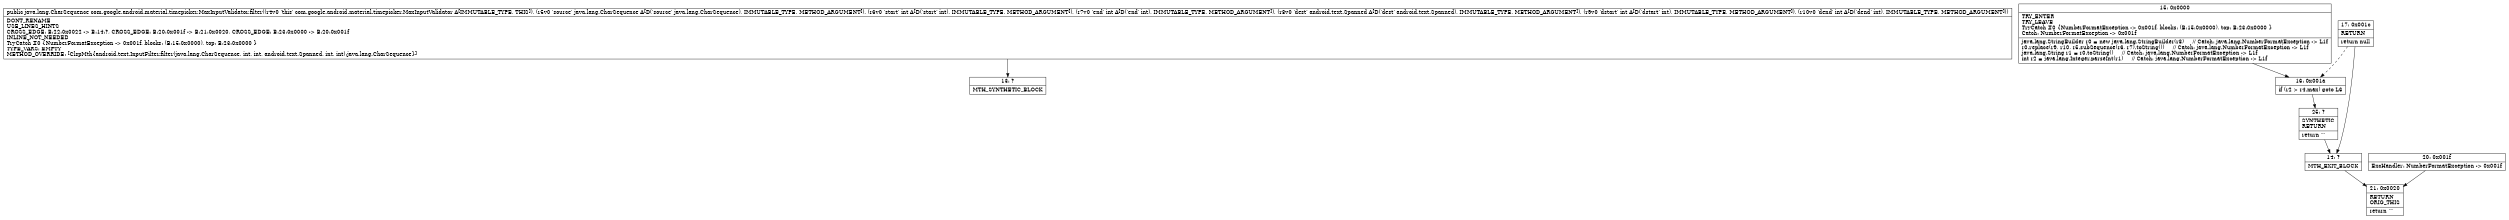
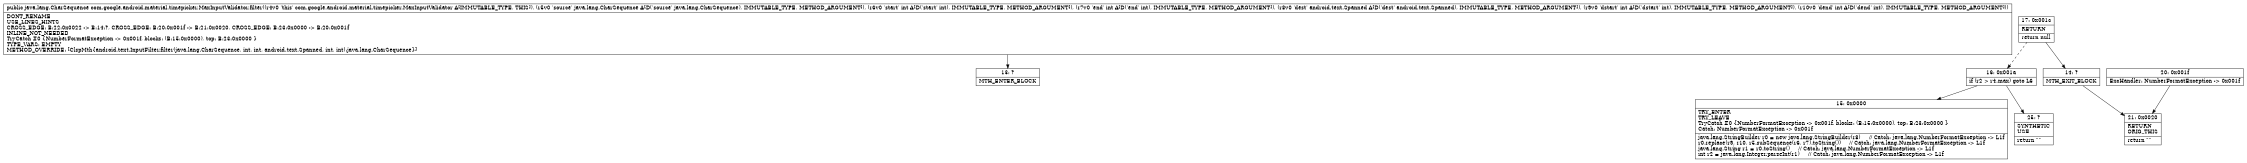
edge "15: 0x0000" -> "16: 0x001a": reversed
node "13: ?": text "MTH_SYNTHETIC_BLOCK" -> "MTH_ENTER_BLOCK"
node "25: ?": text "RETURN" -> "USE"
edge "25: ?" -> "14: ?": removed
